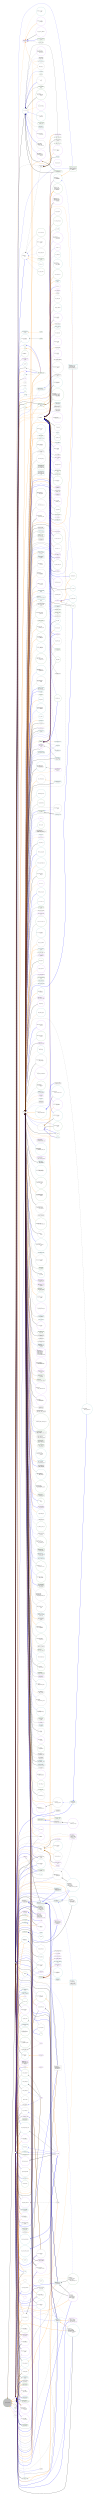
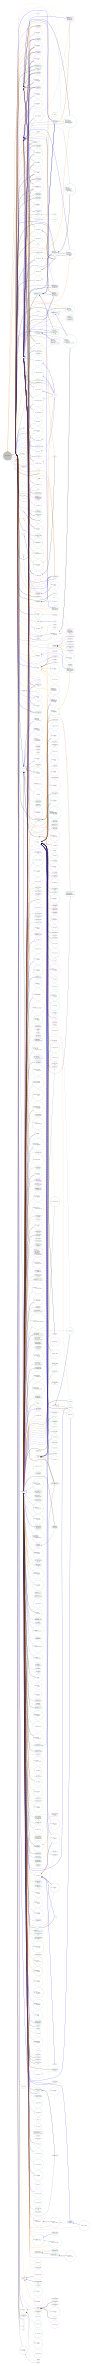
node "test_wait_for_either _of_two_futures_2": removed
